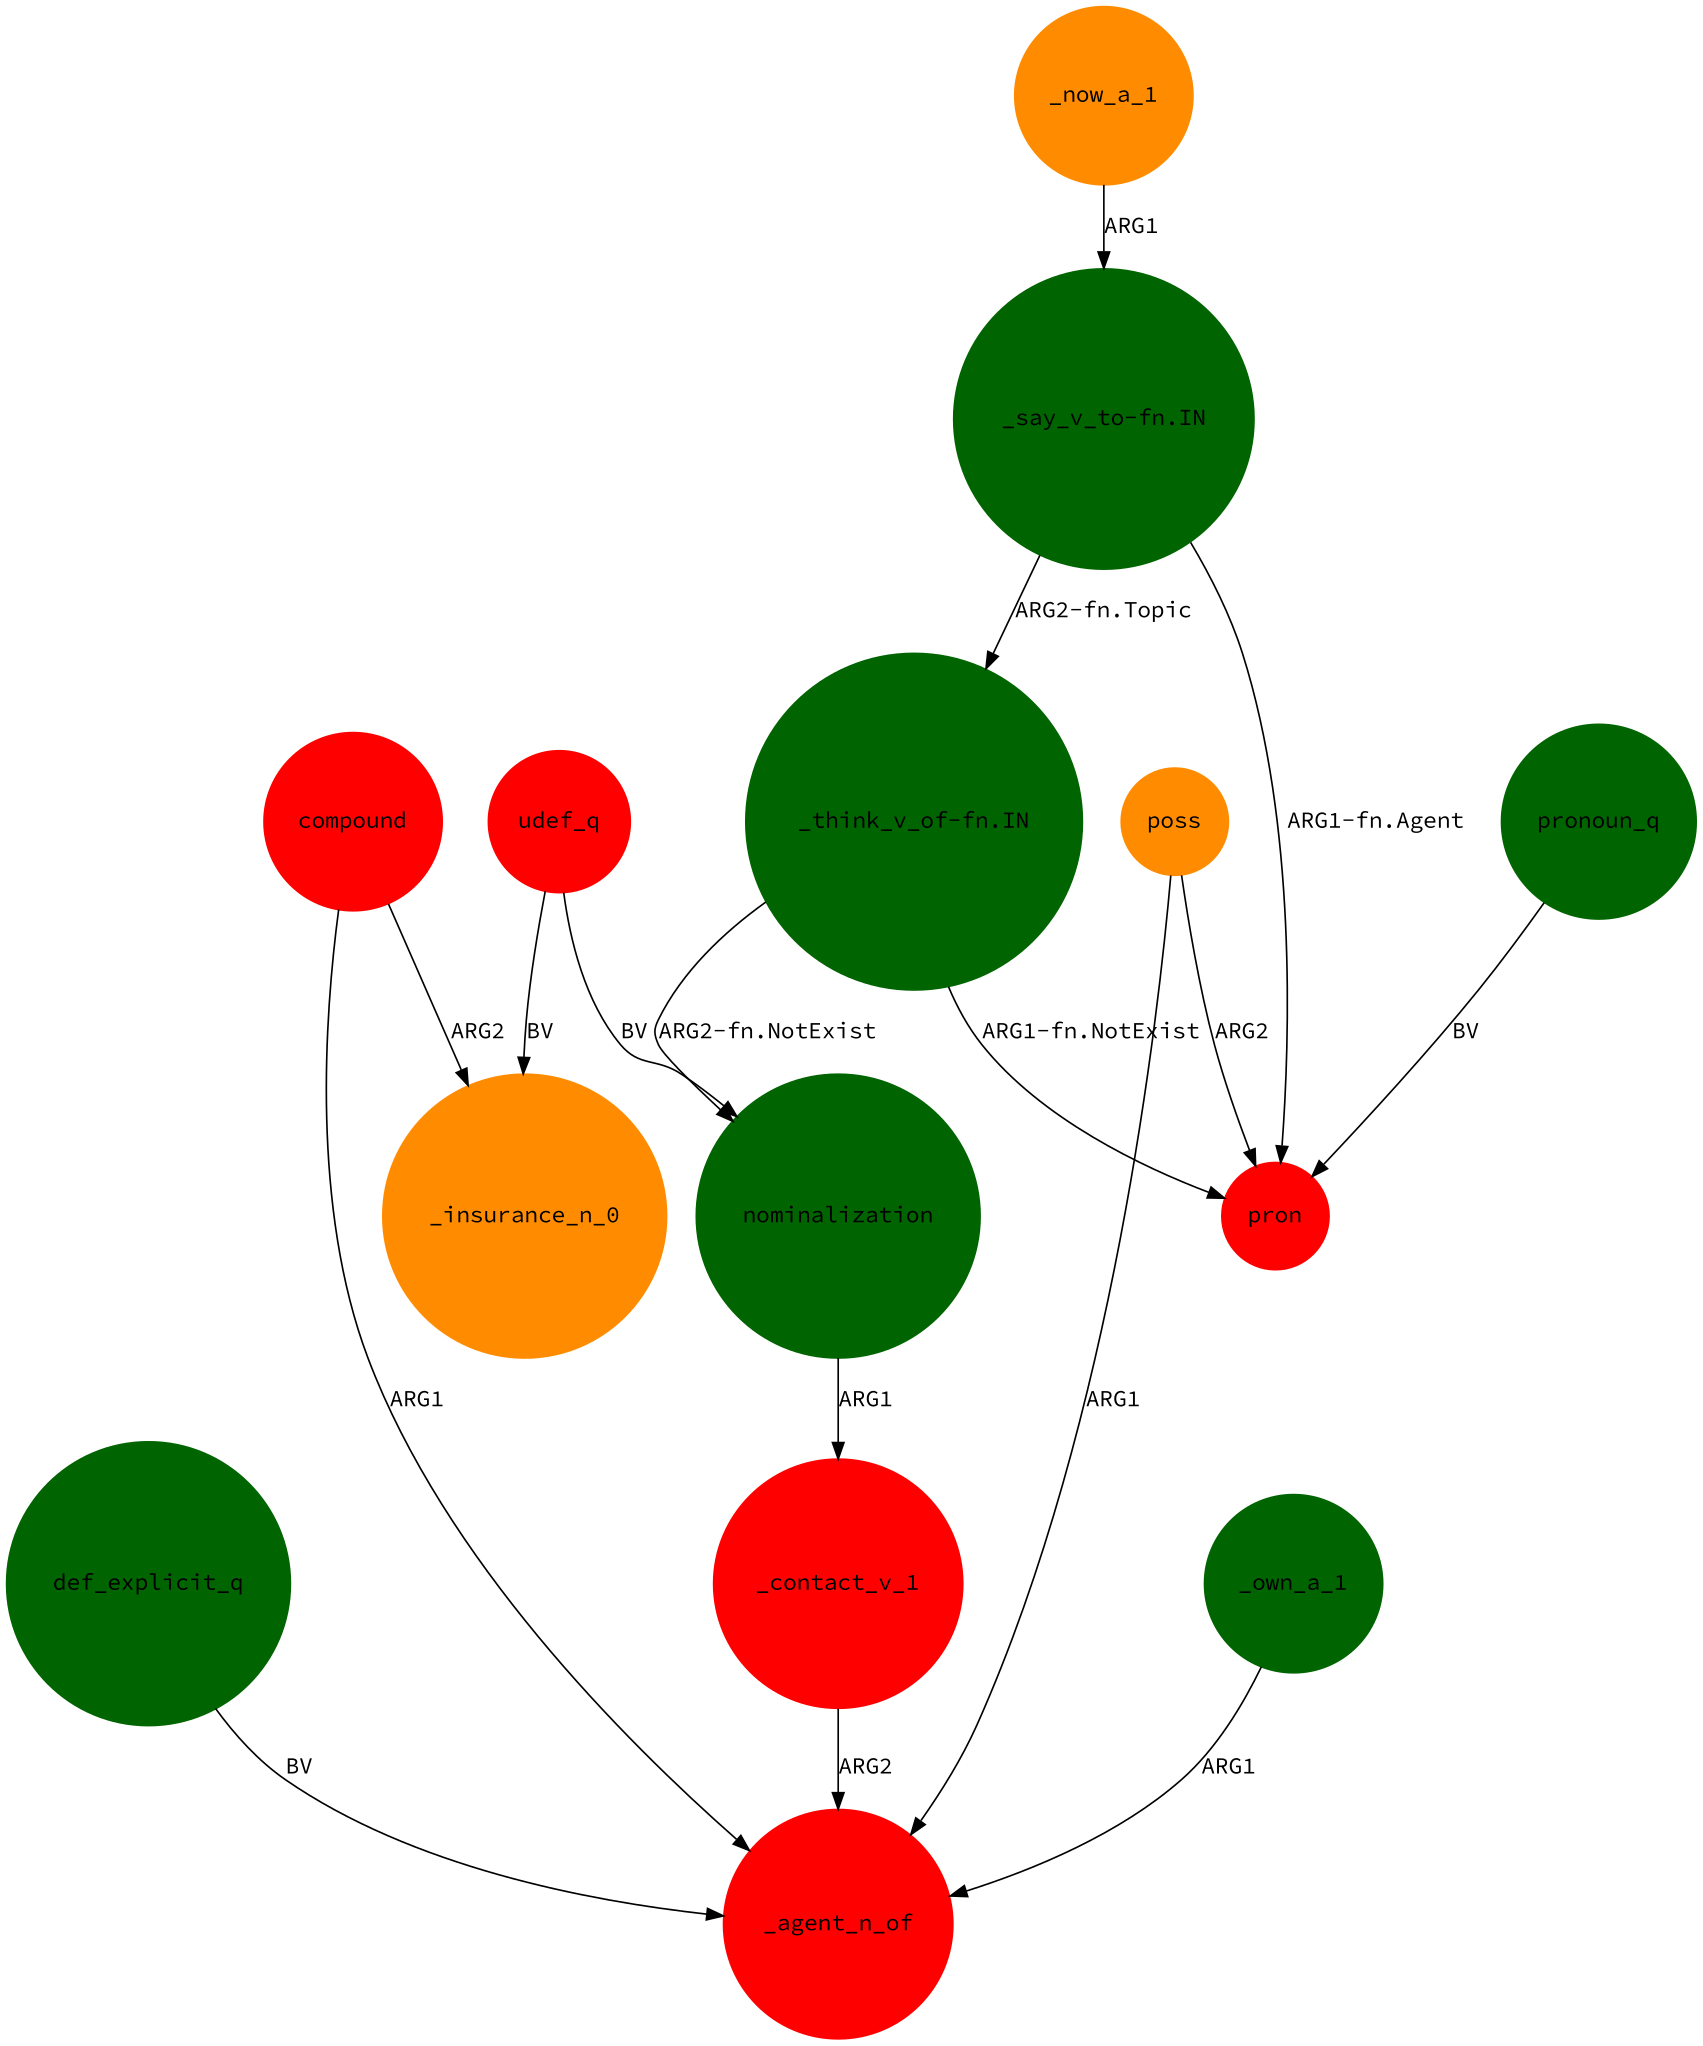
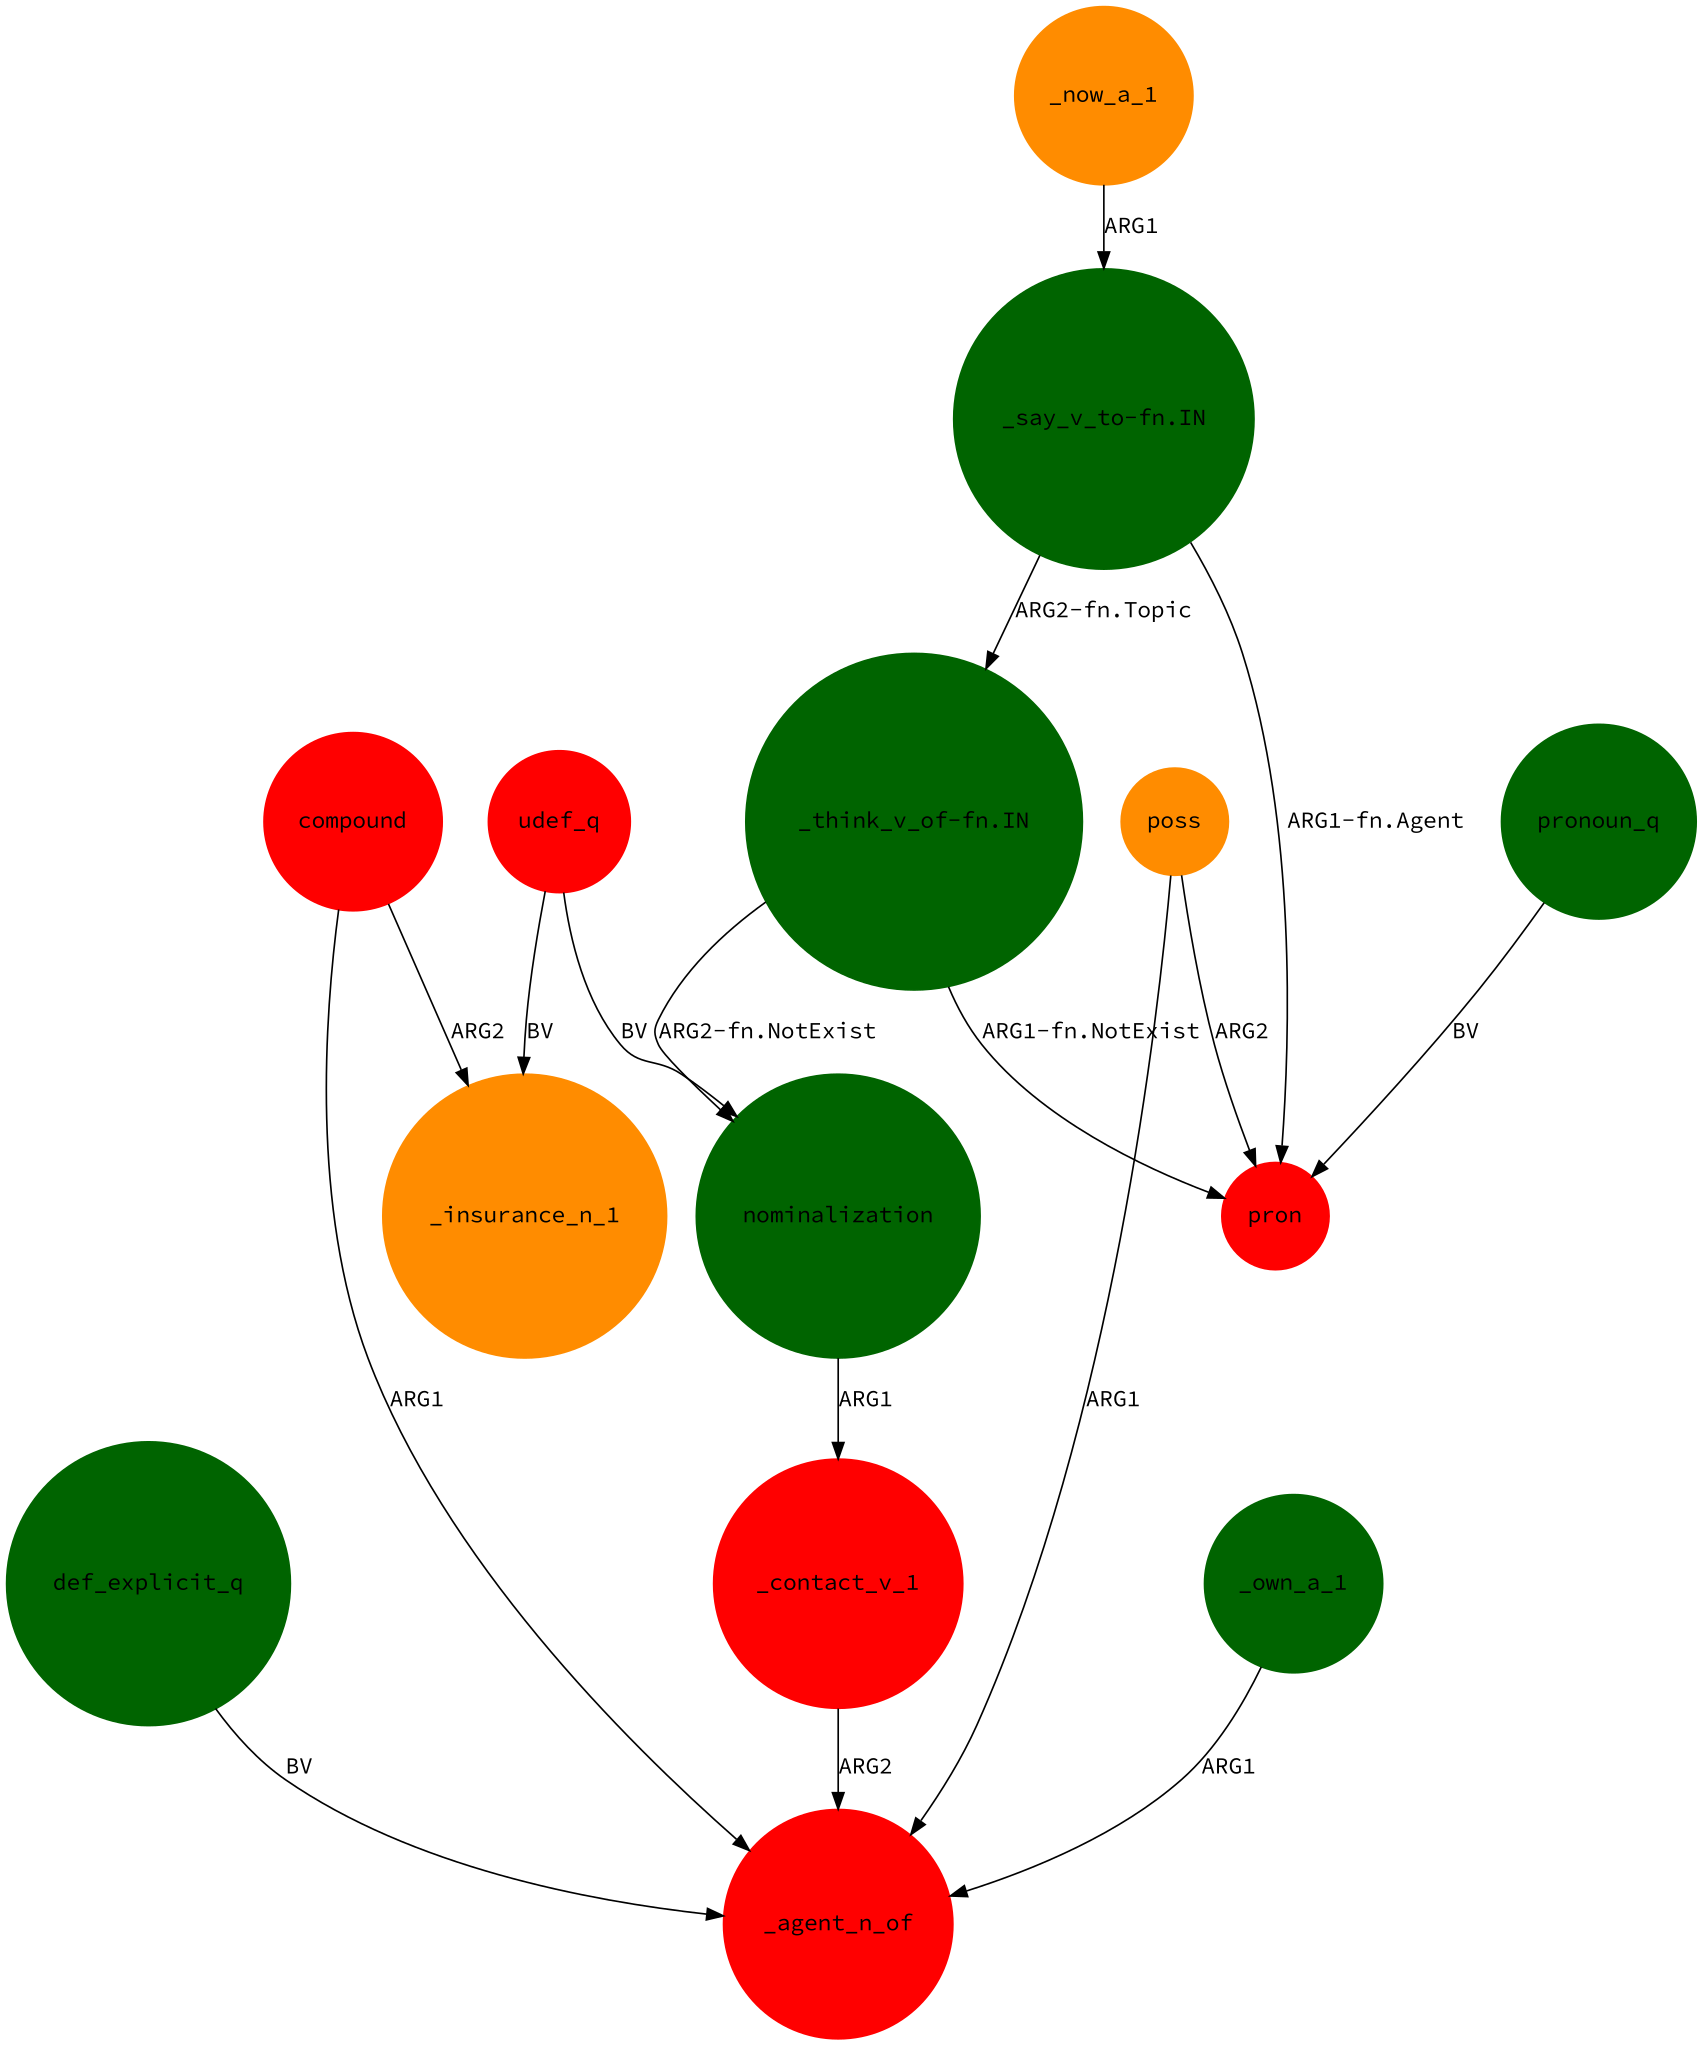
node "_insurance_n_0": label "_insurance_n_0" -> "_insurance_n_1"
